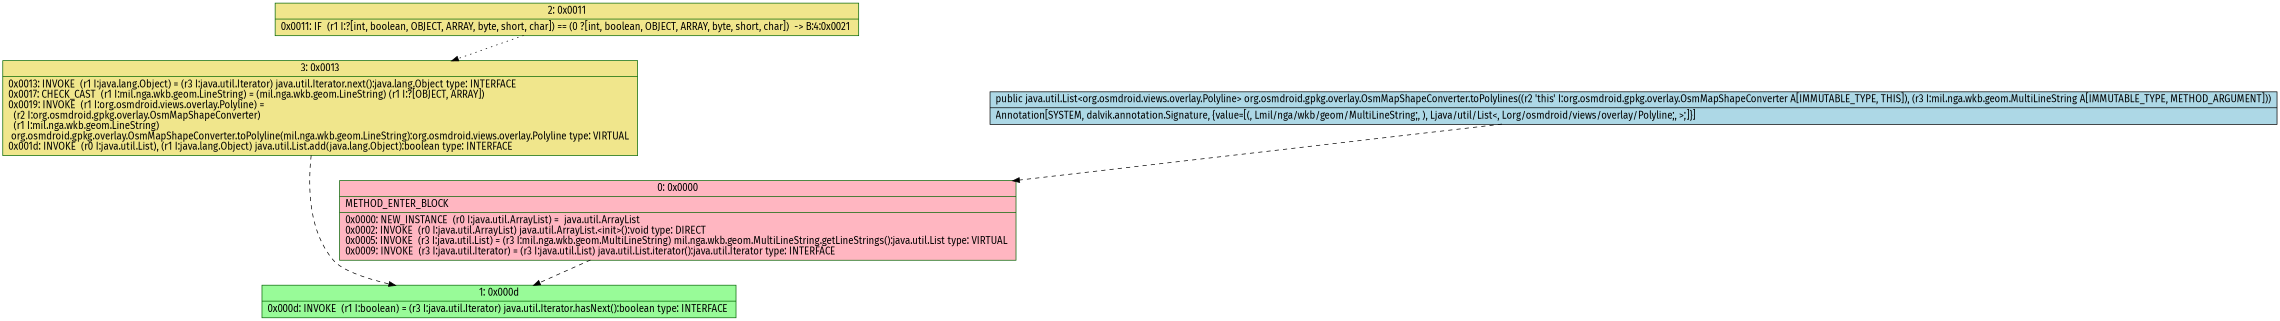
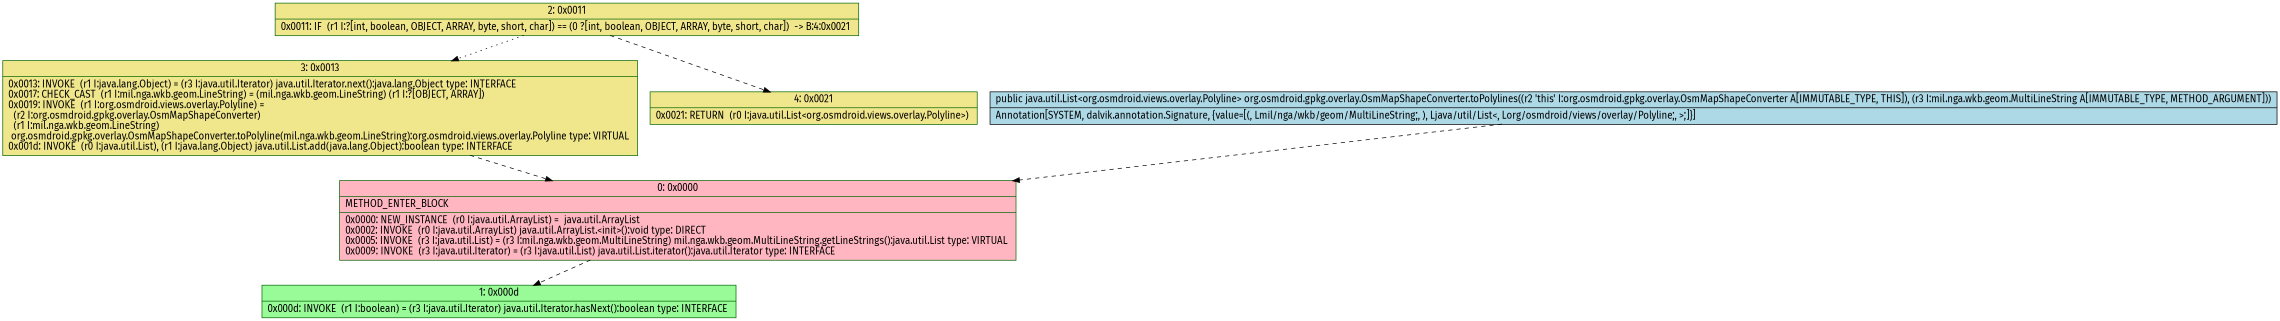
node "4: 0x0021": added
edge "3: 0x0013" -> "1: 0x000d": now "3: 0x0013" -> "0: 0x0000"
